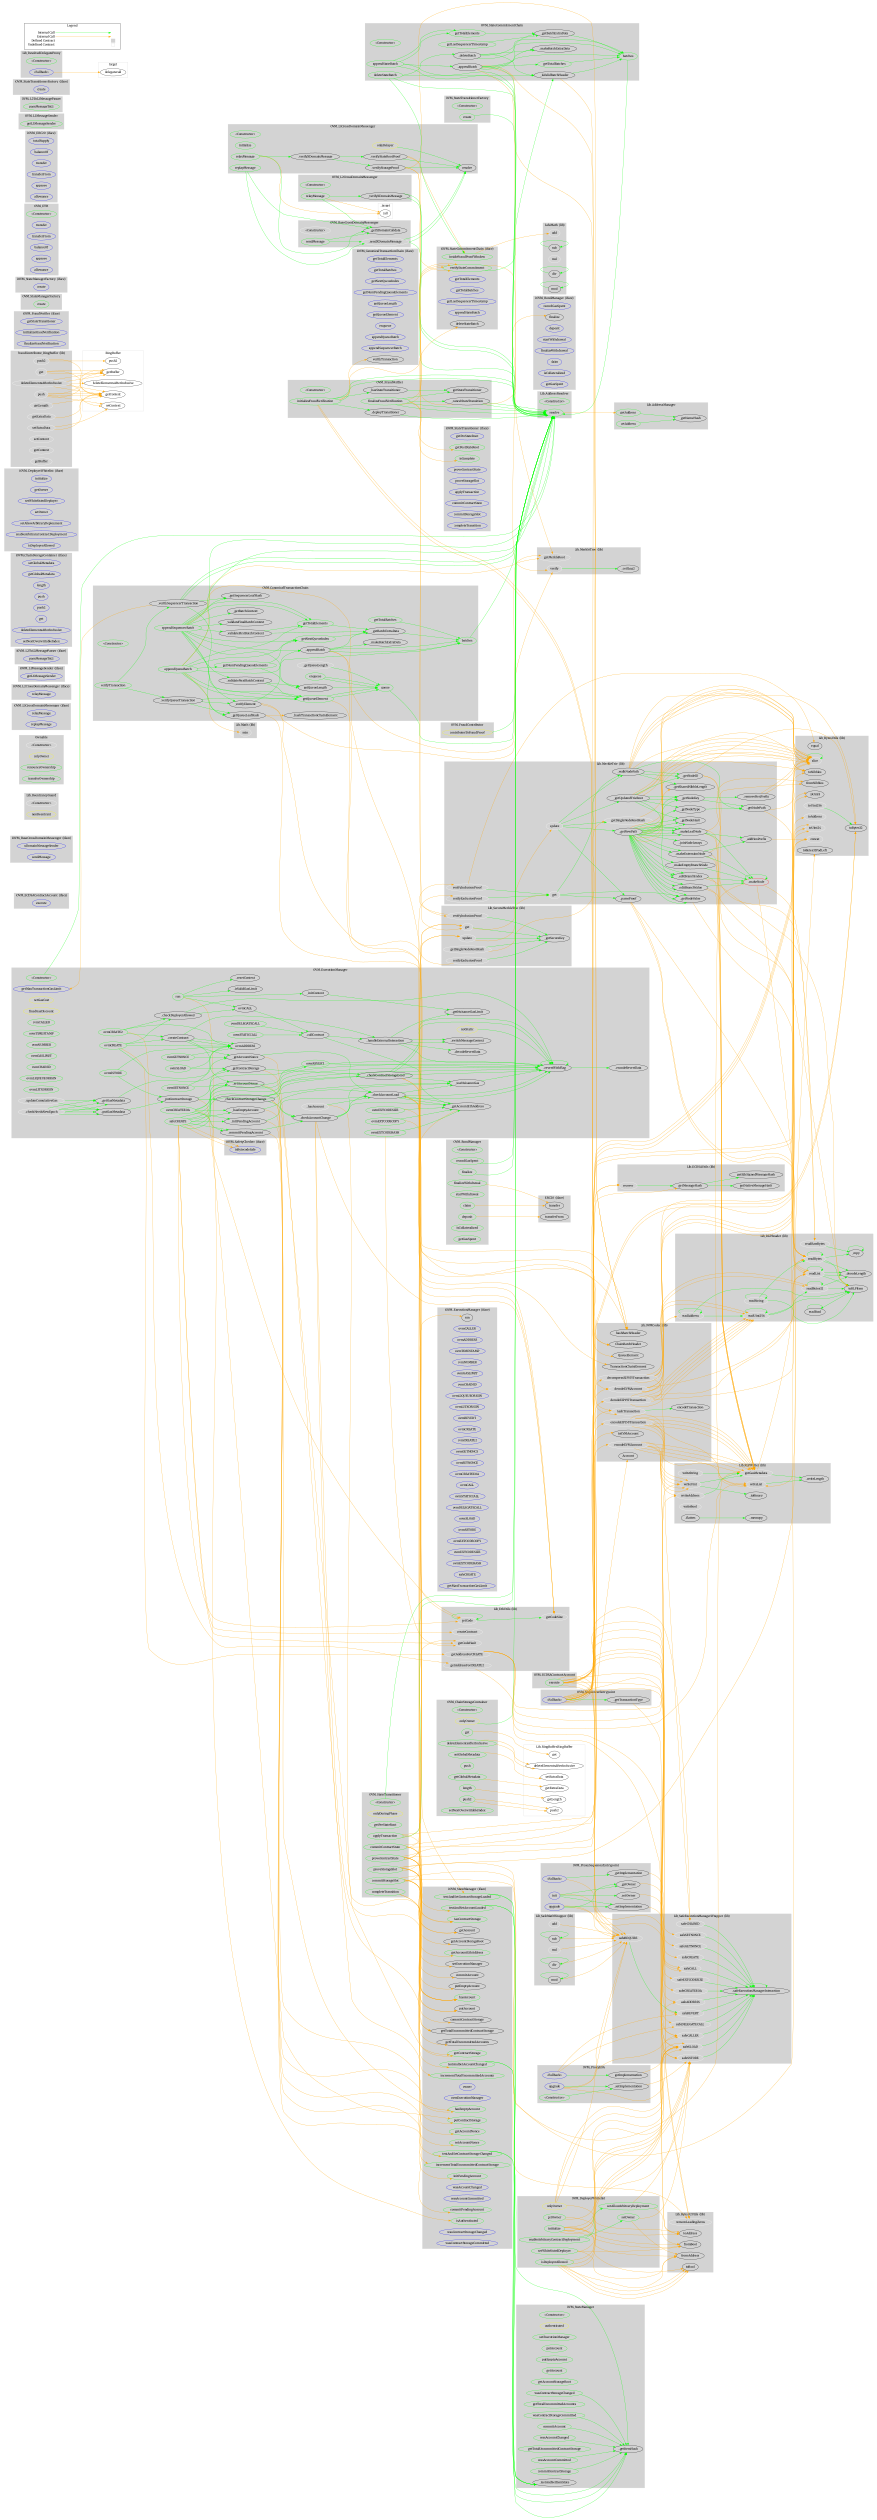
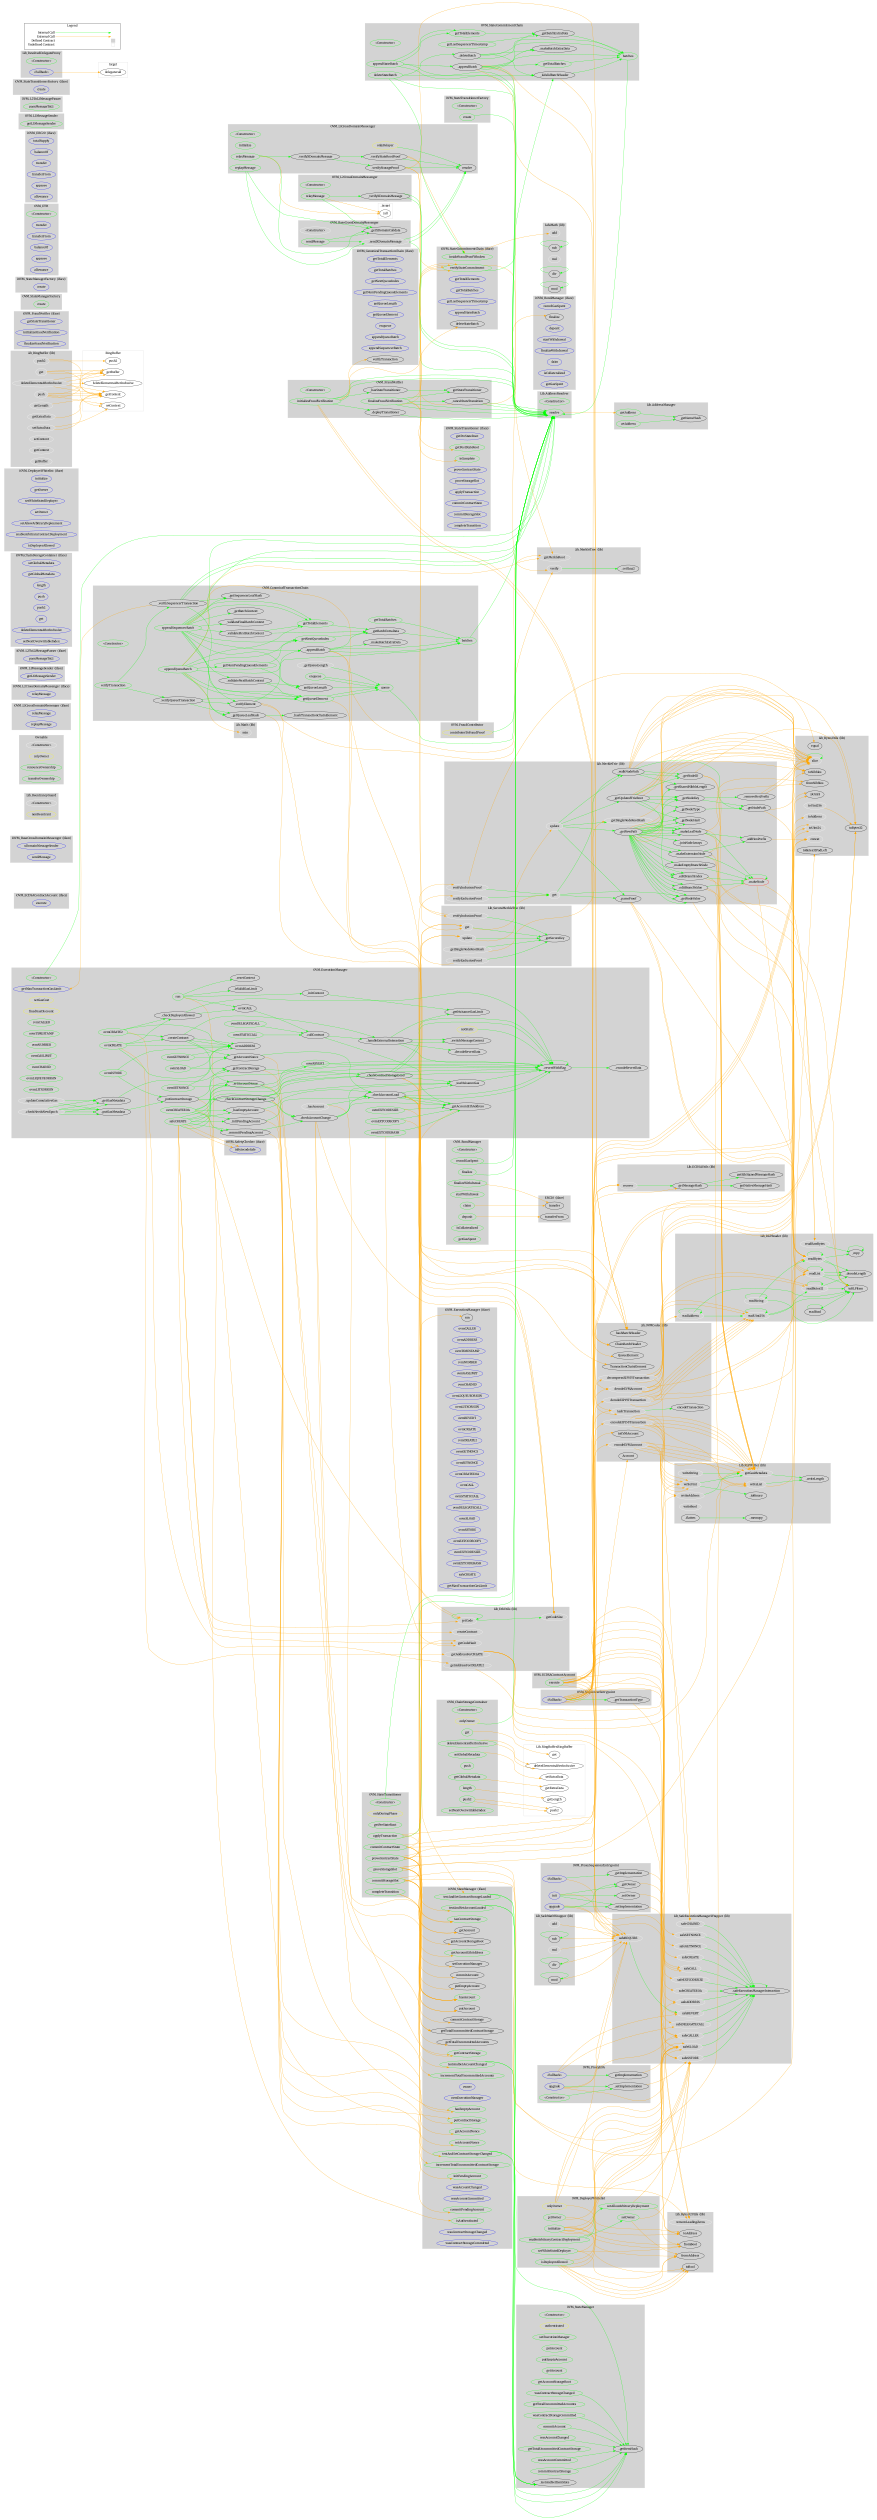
cluster "FraudContributor_RingBuffer  (lib)": label "FraudContributor_RingBuffer  (lib)" -> "Lib_RingBuffer  (lib)"
edge "_getQueueLeafHash" -> "_hashTransactionChainElement": color orange -> green
edge "toUint256" -> "toBytes32": color green -> orange
edge "_getNewPath" -> "_getSharedNibbleLength": color orange -> green
edge "concat" -> "writeList": reversed
